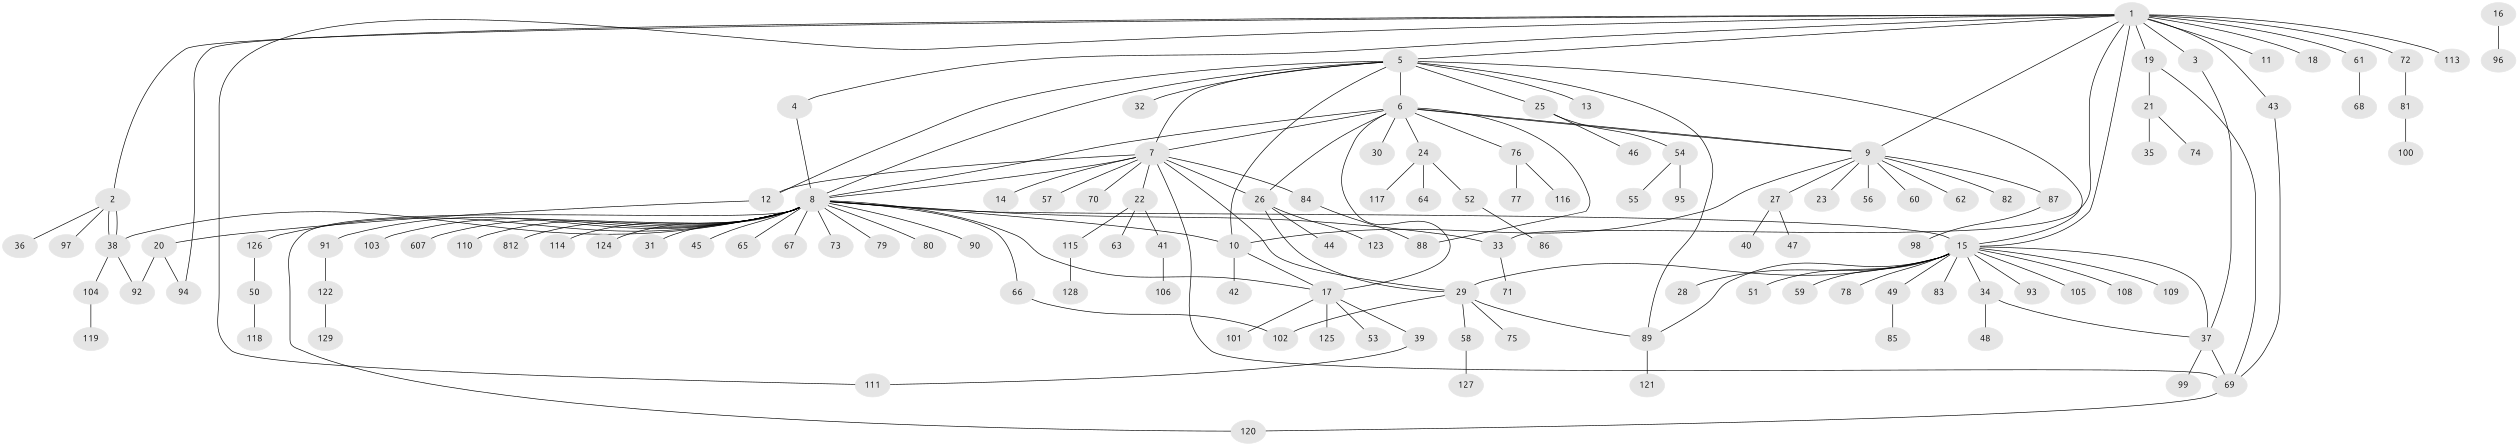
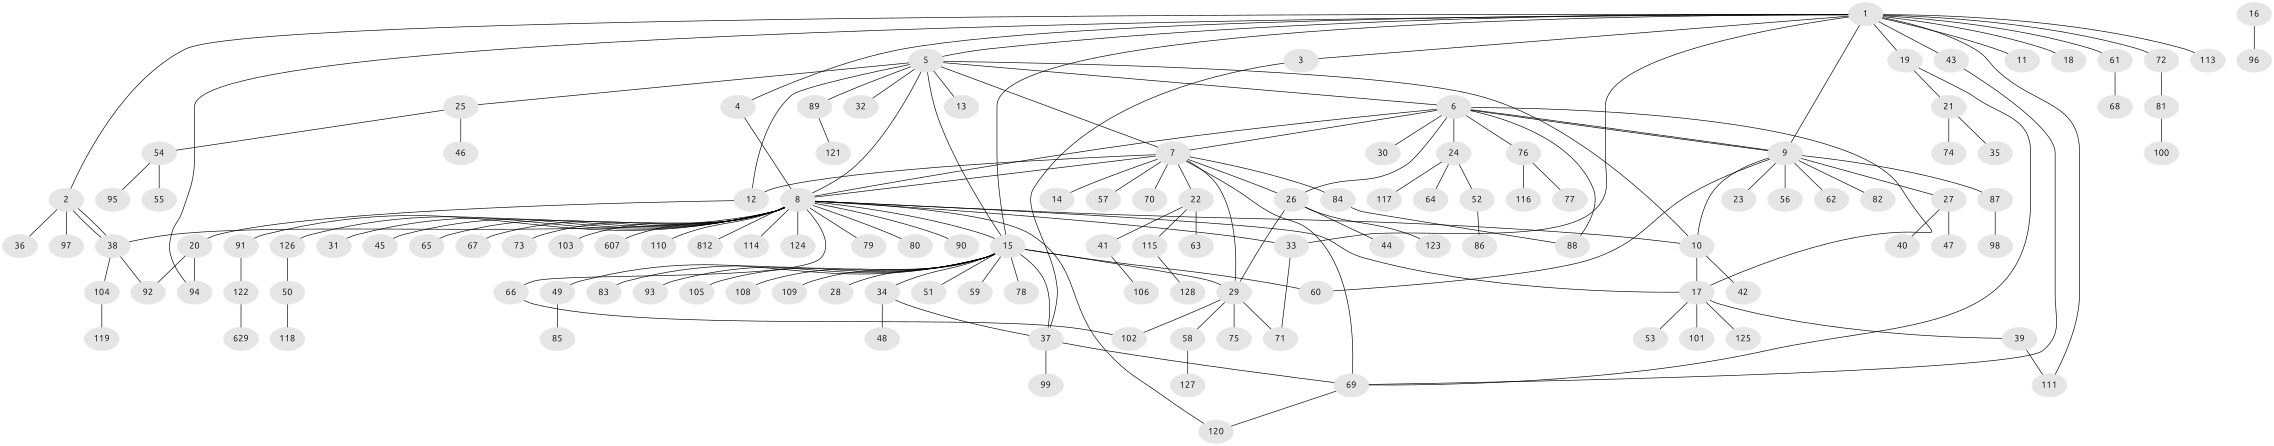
edge "15" -- "89": now "15" -- "60"
edge "29" -- "89": now "29" -- "71"
node "129": label "129" -> "629"
